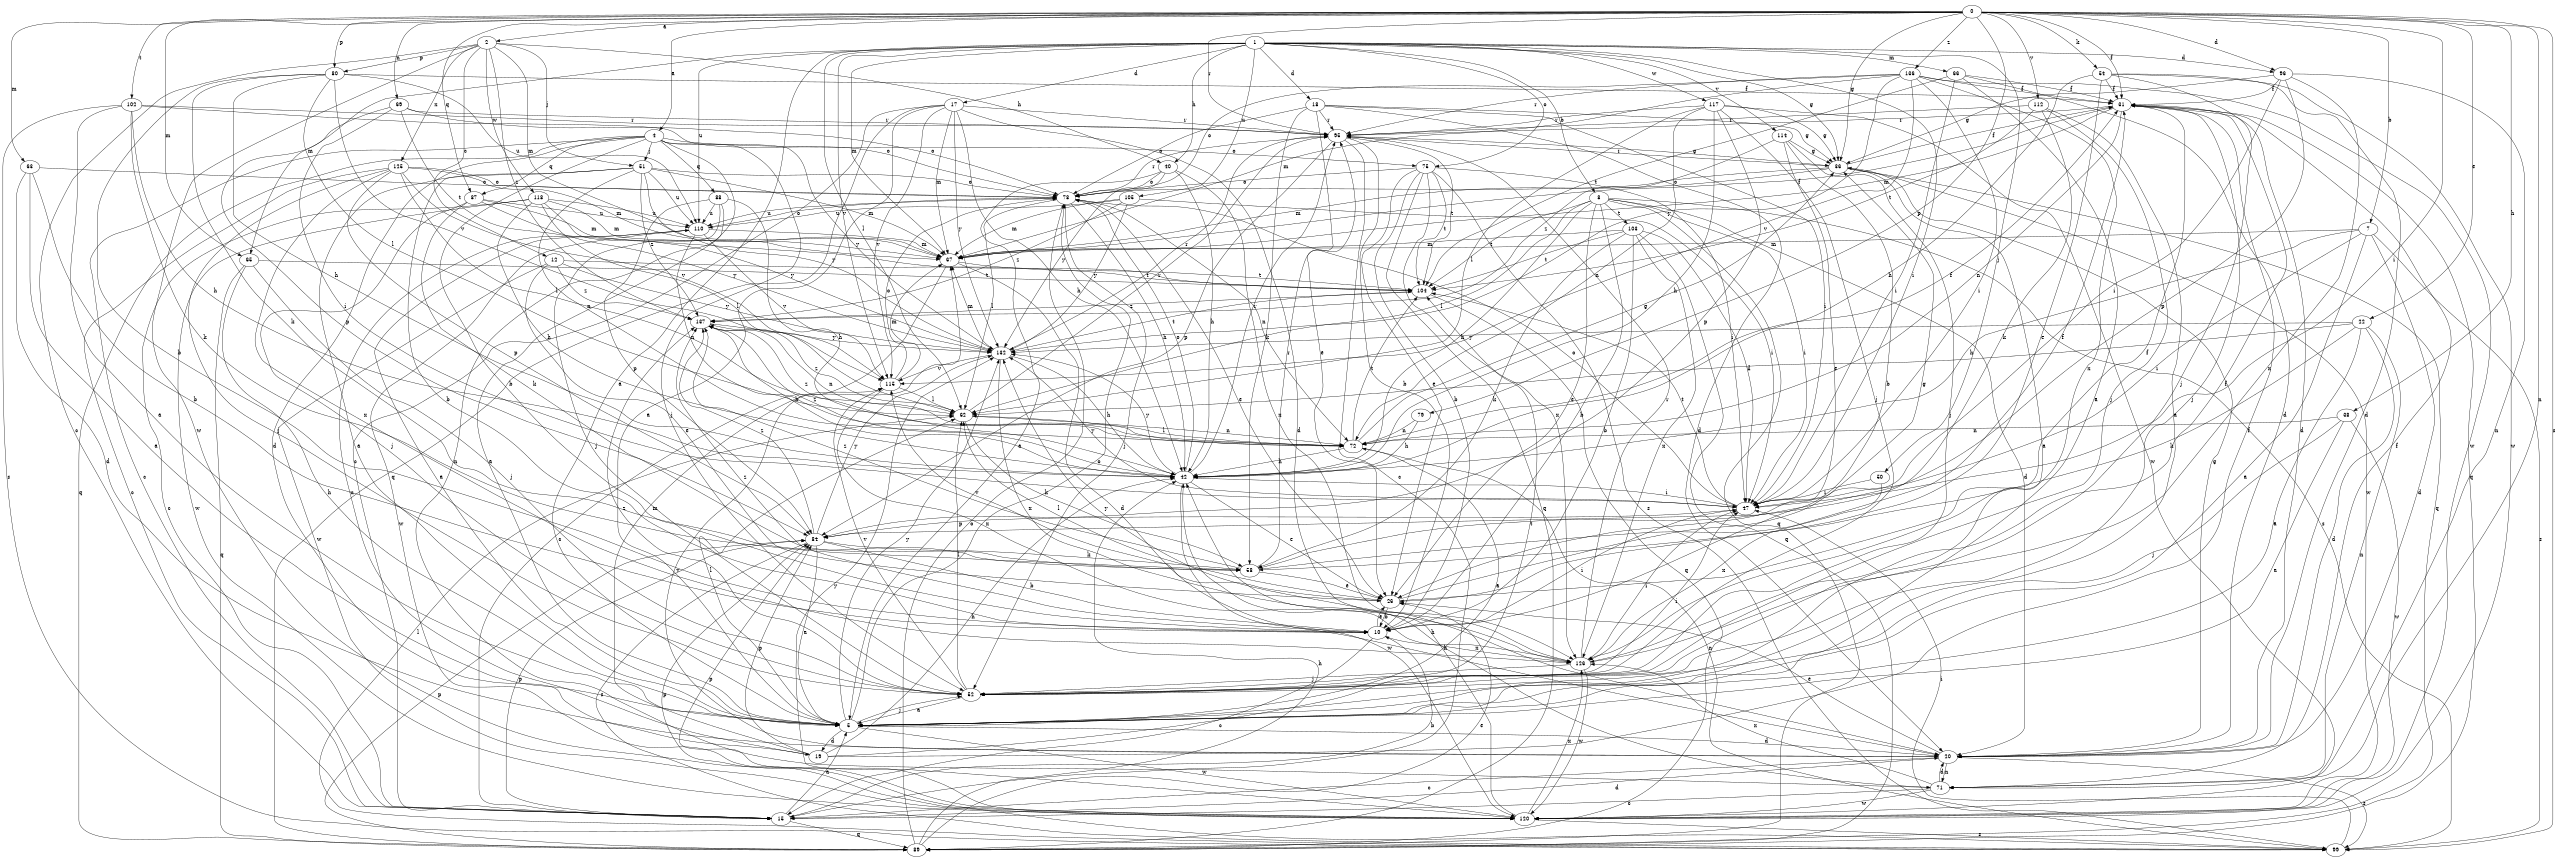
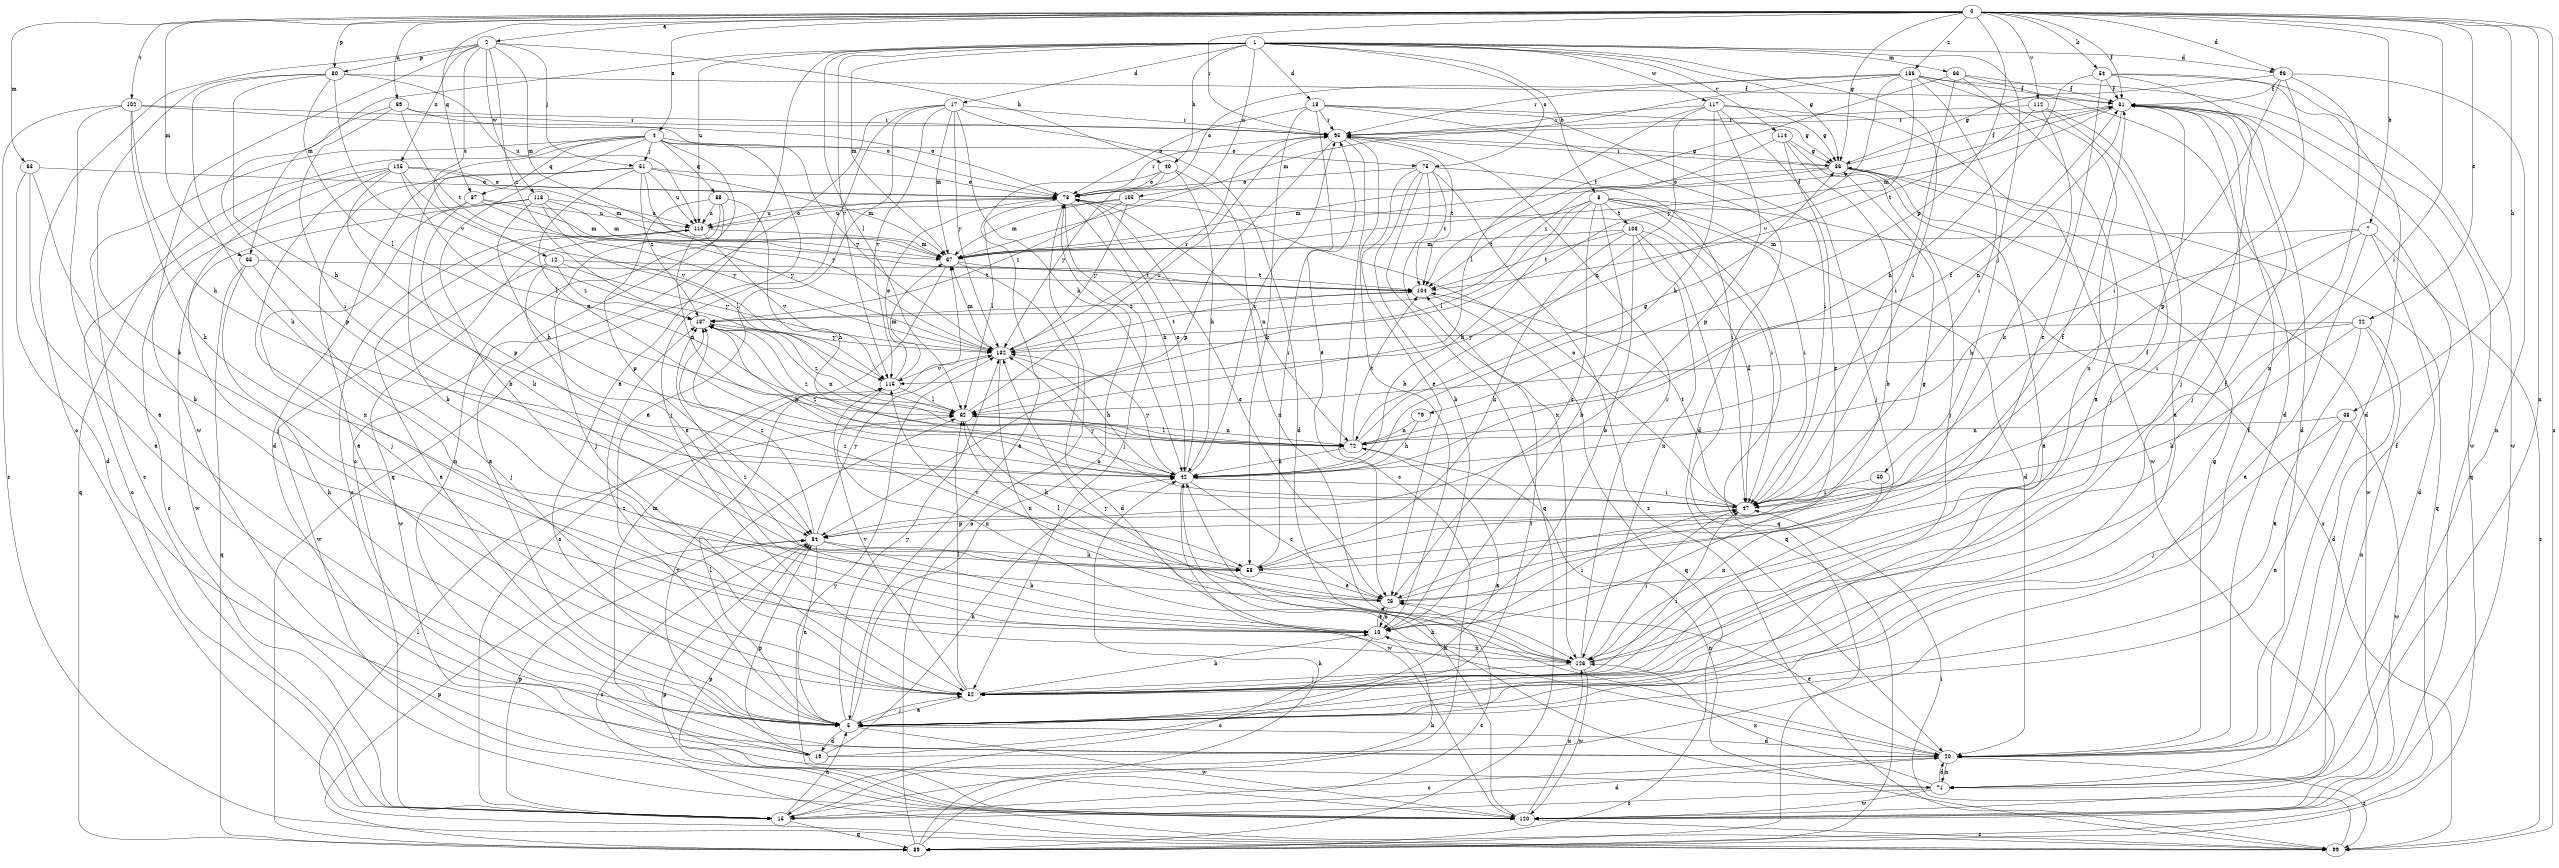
edge "52" -> "10": added, label "b"
